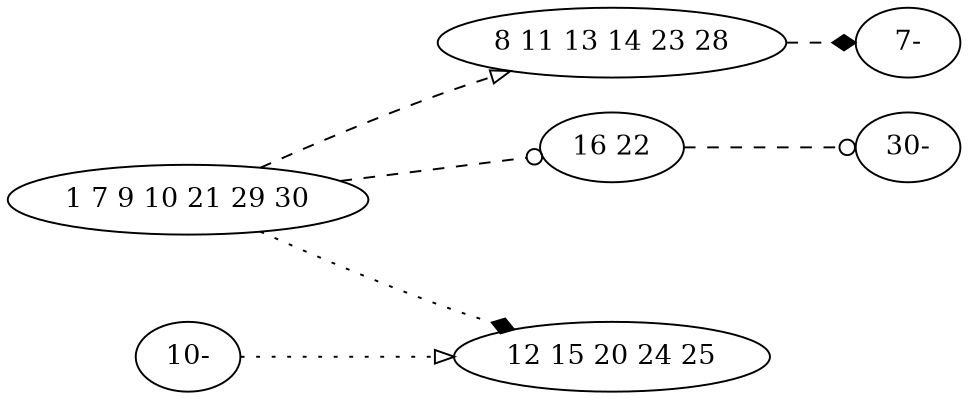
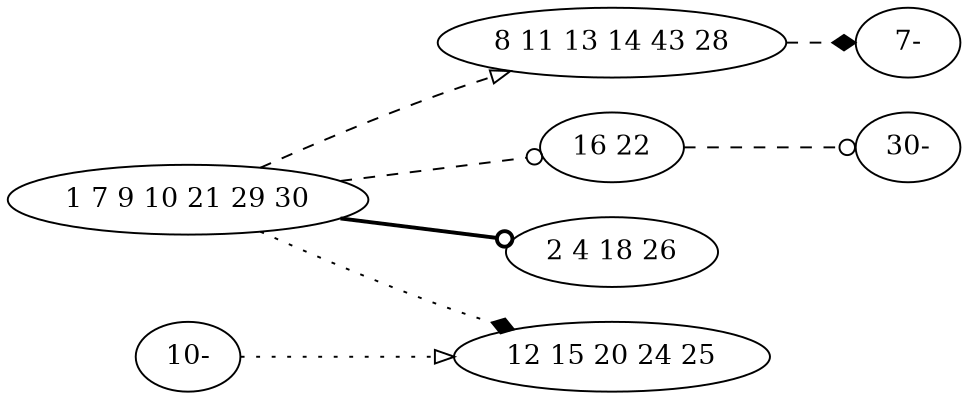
node "8 11 13 14 23 28": label "8 11 13 14 23 28" -> "8 11 13 14 43 28"
node "2 4 18 26": added
